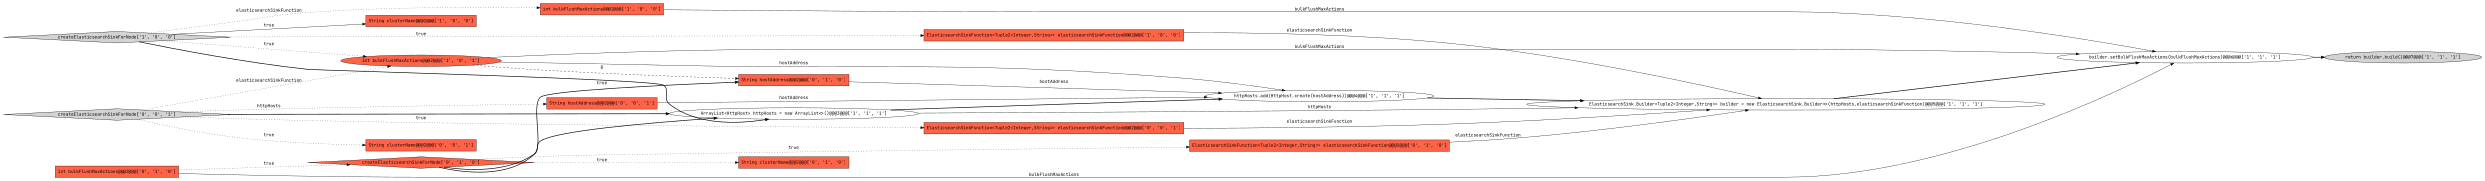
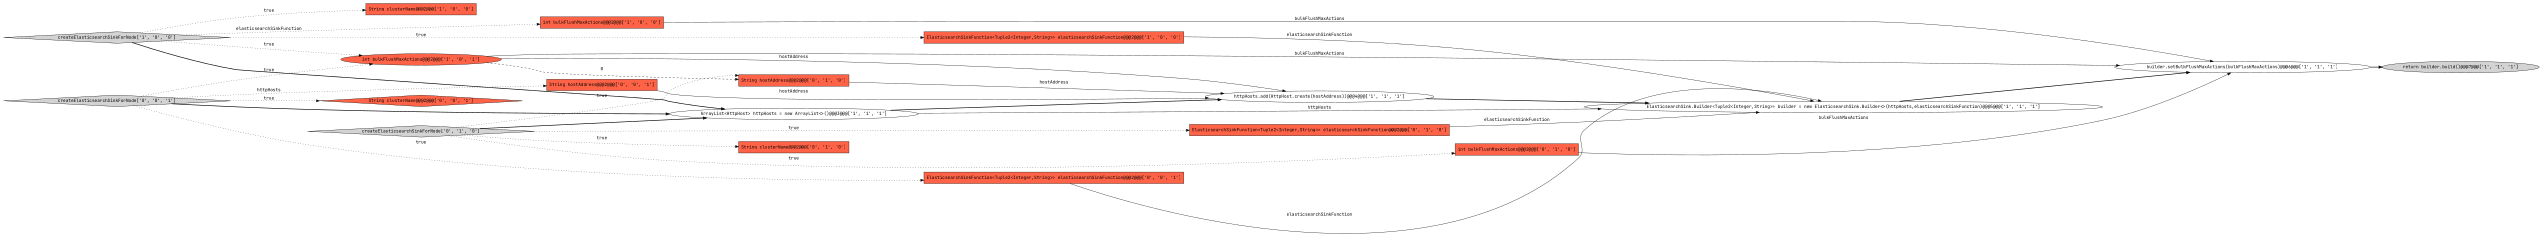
edge "createElasticsearchSinkForNode['1', '0', '0']" -> "String clusterName@@@2@@@['1', '0', '0']": style solid -> dotted
edge "createElasticsearchSinkForNode['0', '0', '1']" -> "int bulkFlushMaxActions@@@2@@@['1', '0', '1']": label "elasticsearchSinkFunction" -> "true"
edge "createElasticsearchSinkForNode['0', '1', '0']" -> "String hostAddress@@@2@@@['0', '1', '0']": style bold -> dotted
node "String clusterName@@@2@@@['0', '0', '1']": shape box -> diamond
node "createElasticsearchSinkForNode['0', '1', '0']": fillcolor tomato -> lightgray
edge "int bulkFlushMaxActions@@@2@@@['0', '1', '0']" -> "createElasticsearchSinkForNode['0', '1', '0']": reversed
